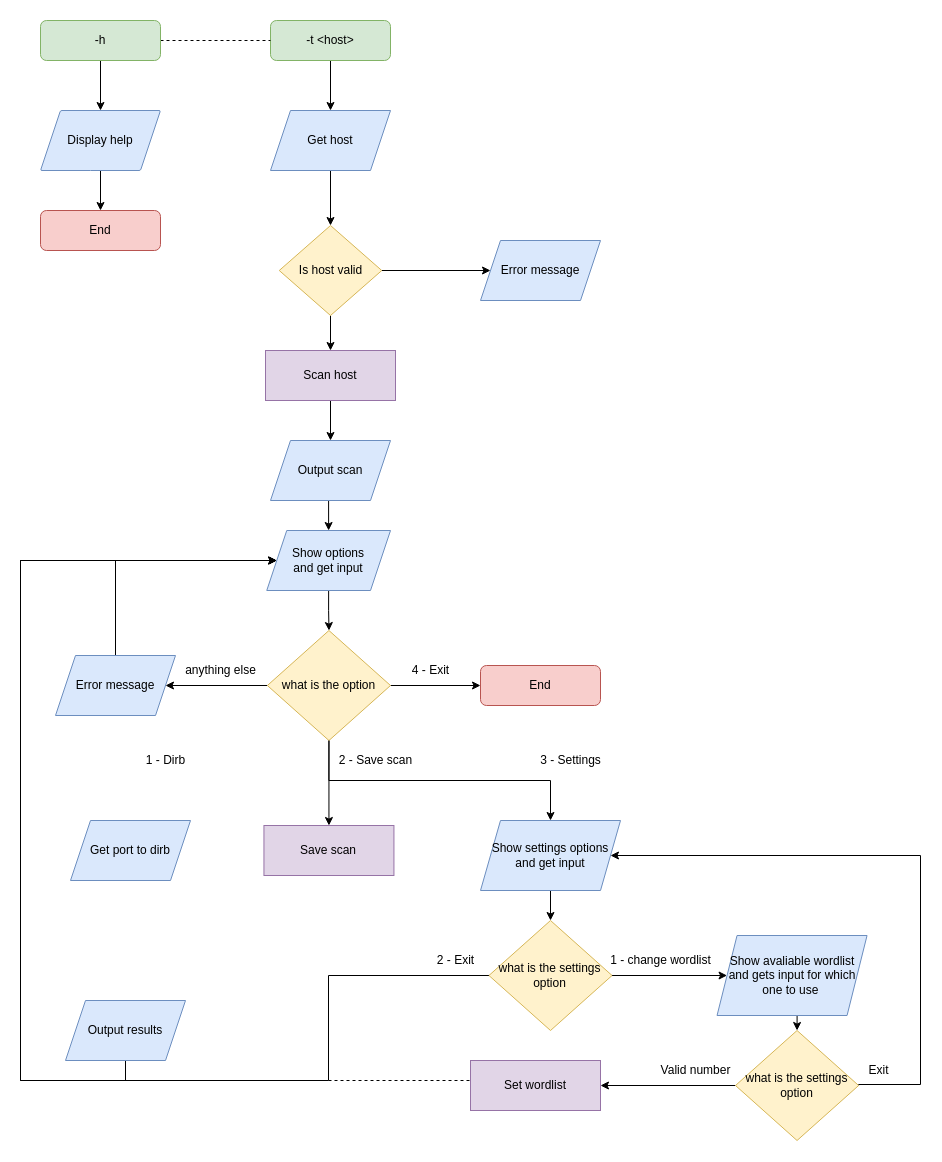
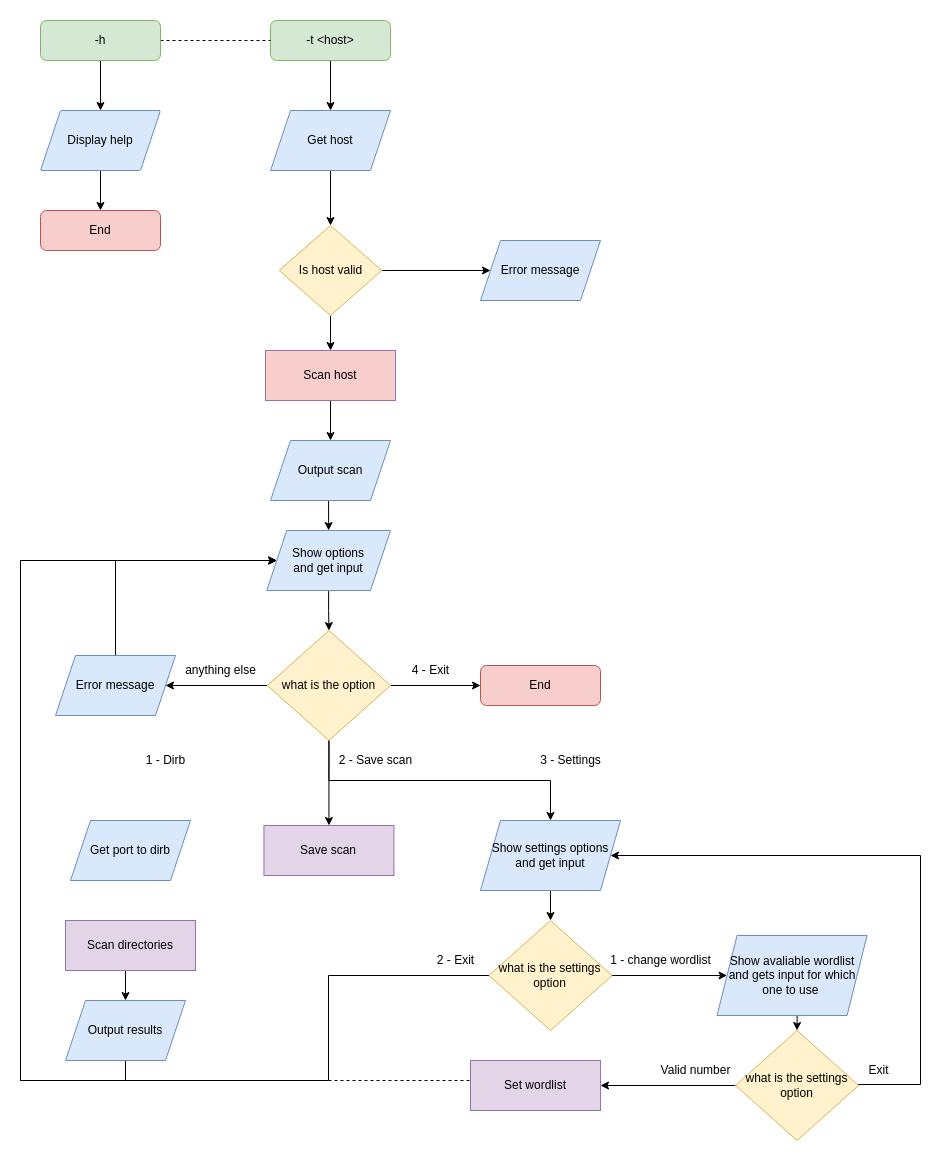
node "Scan host": fillcolor #e1d5e7 -> #f8cecc
node "Scan directories": added
edge "Scan directories" -> "Output results": added
